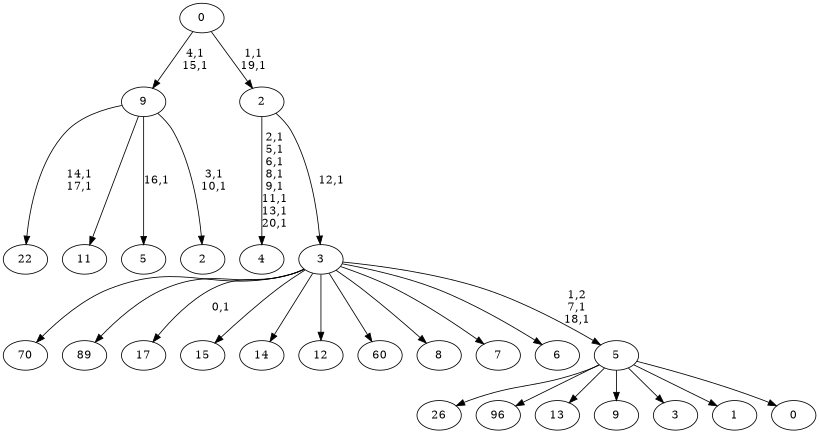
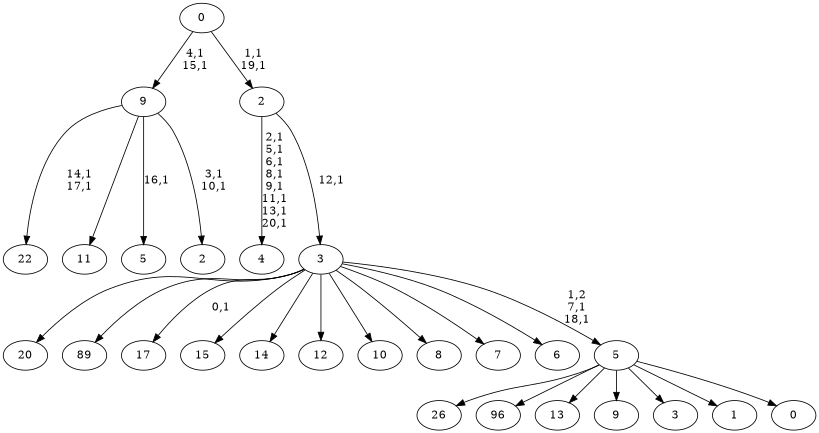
node "70": label "70" -> "20"
node "60": label "60" -> "10"
